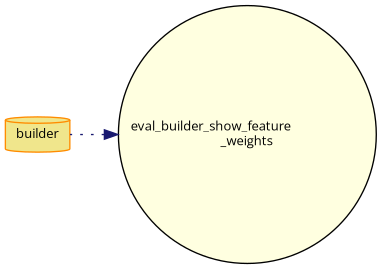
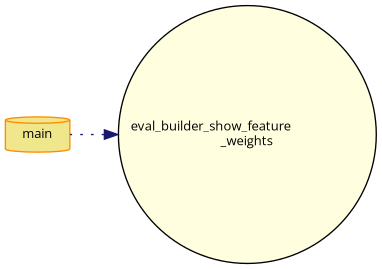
node "builder": label "builder" -> "main"
